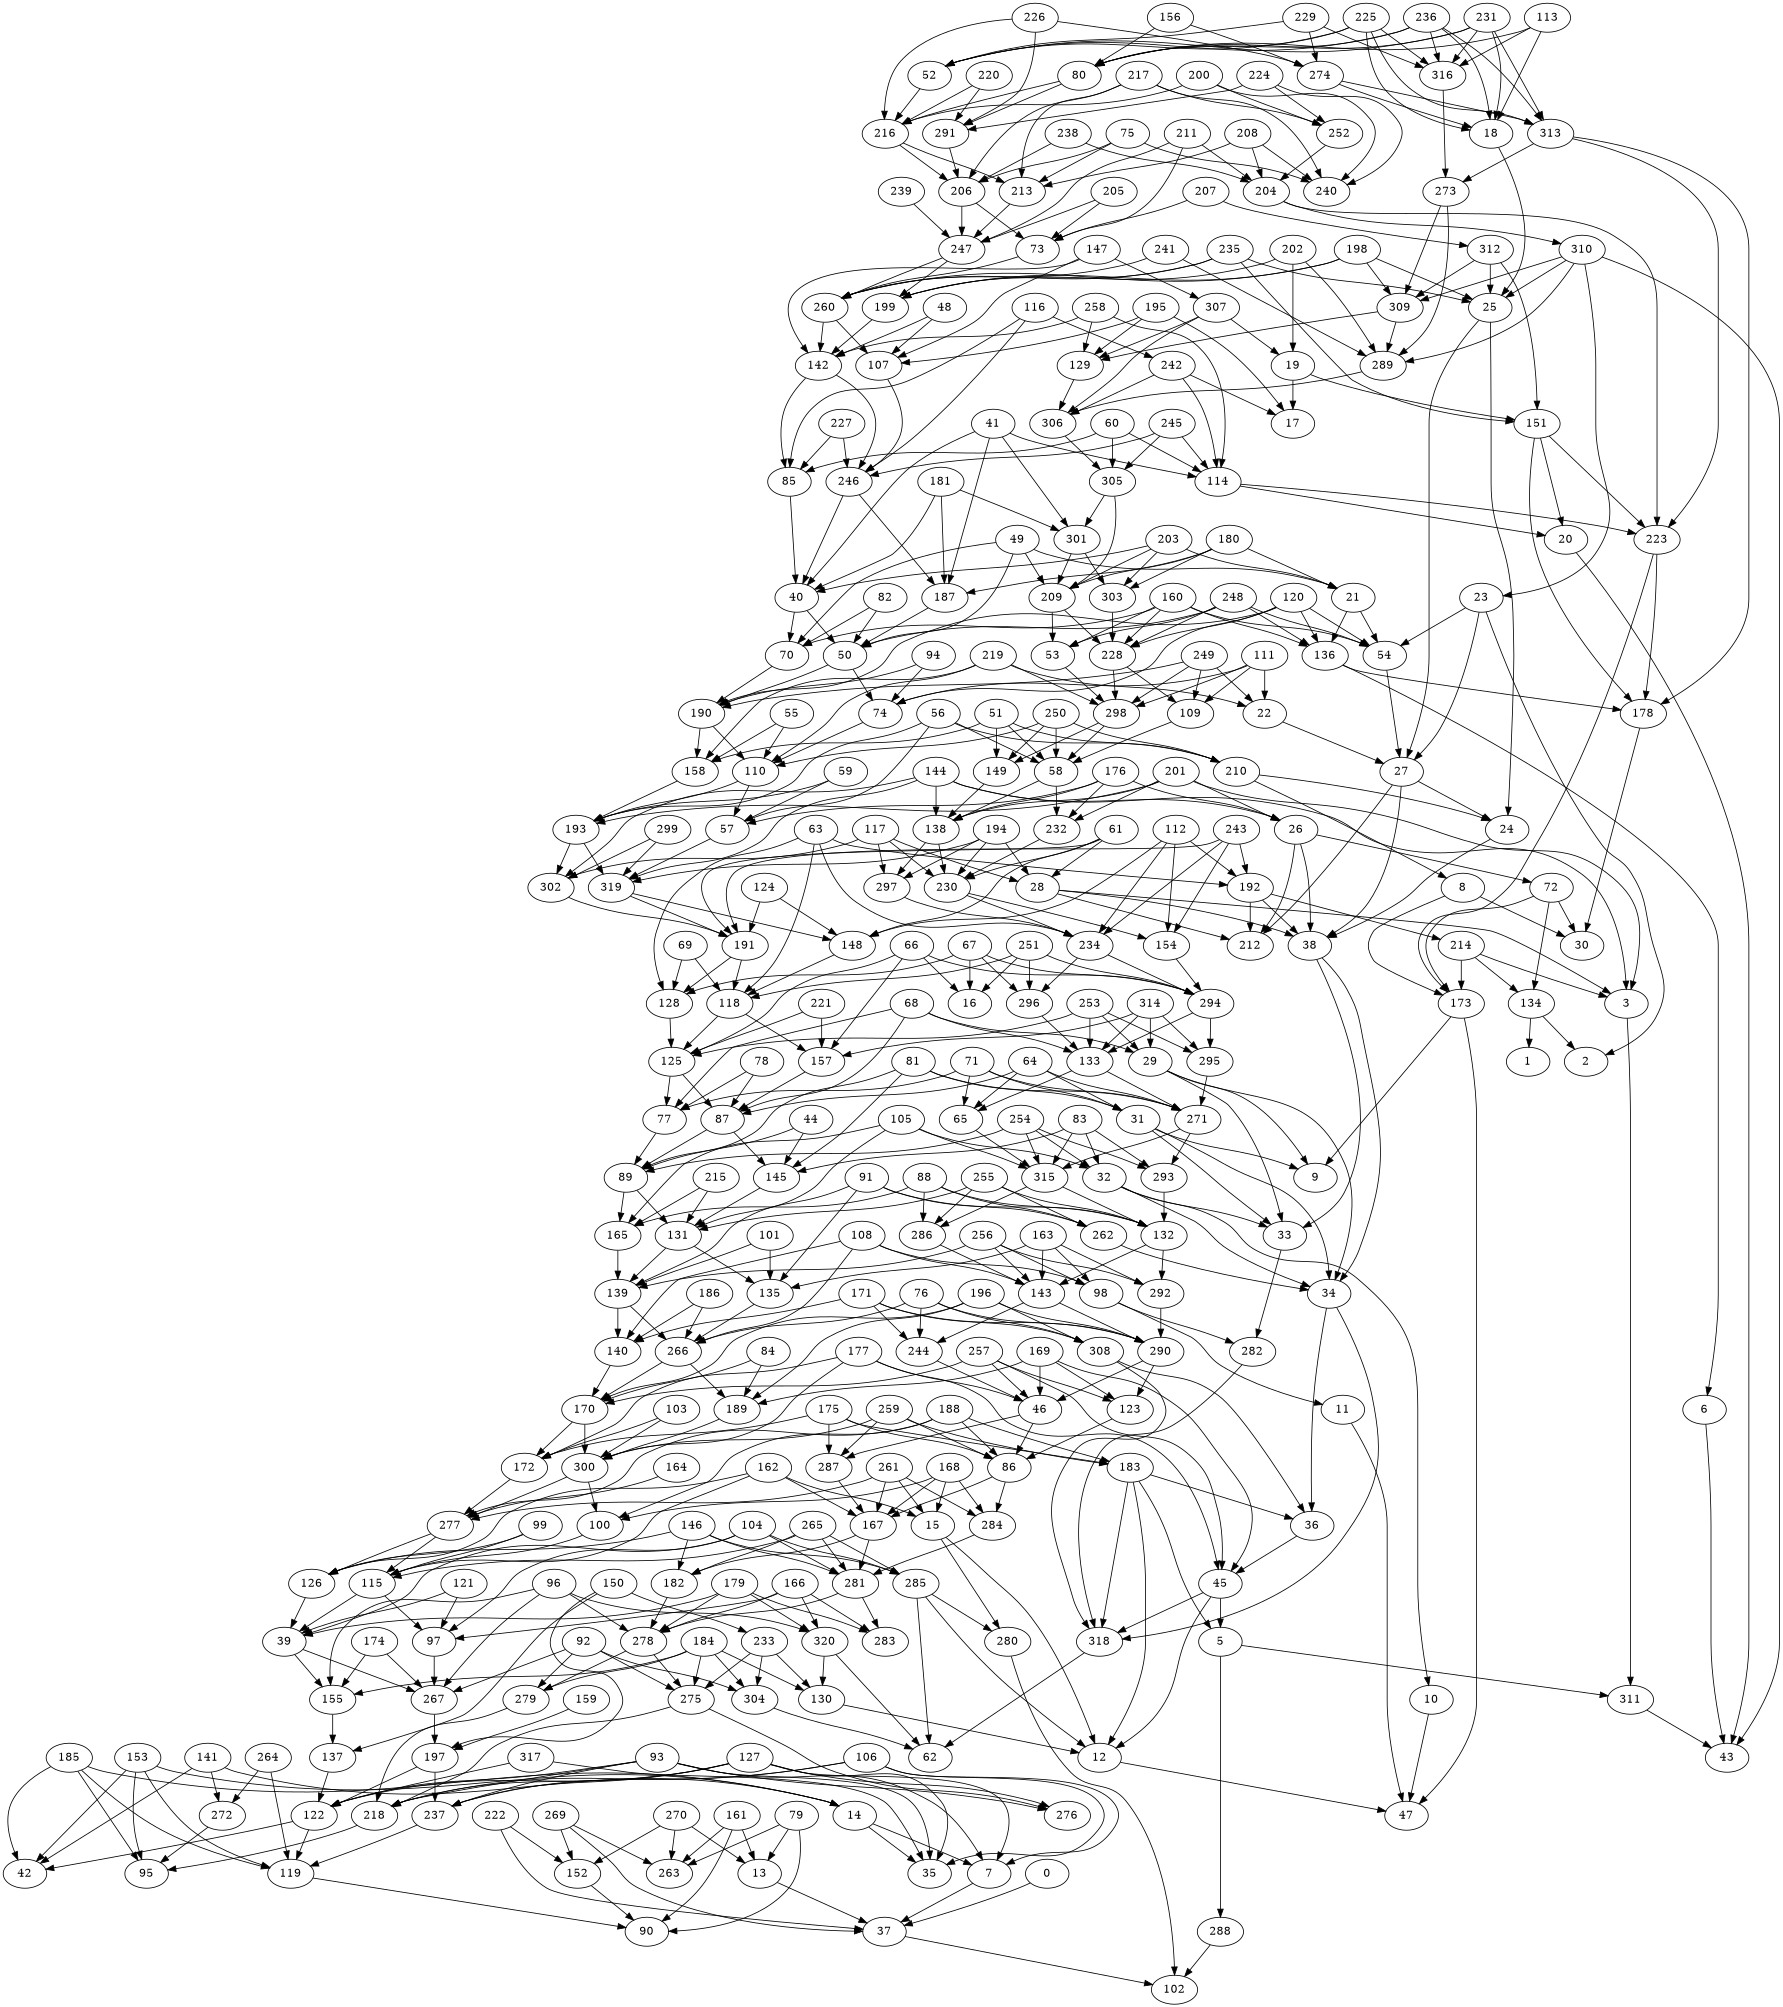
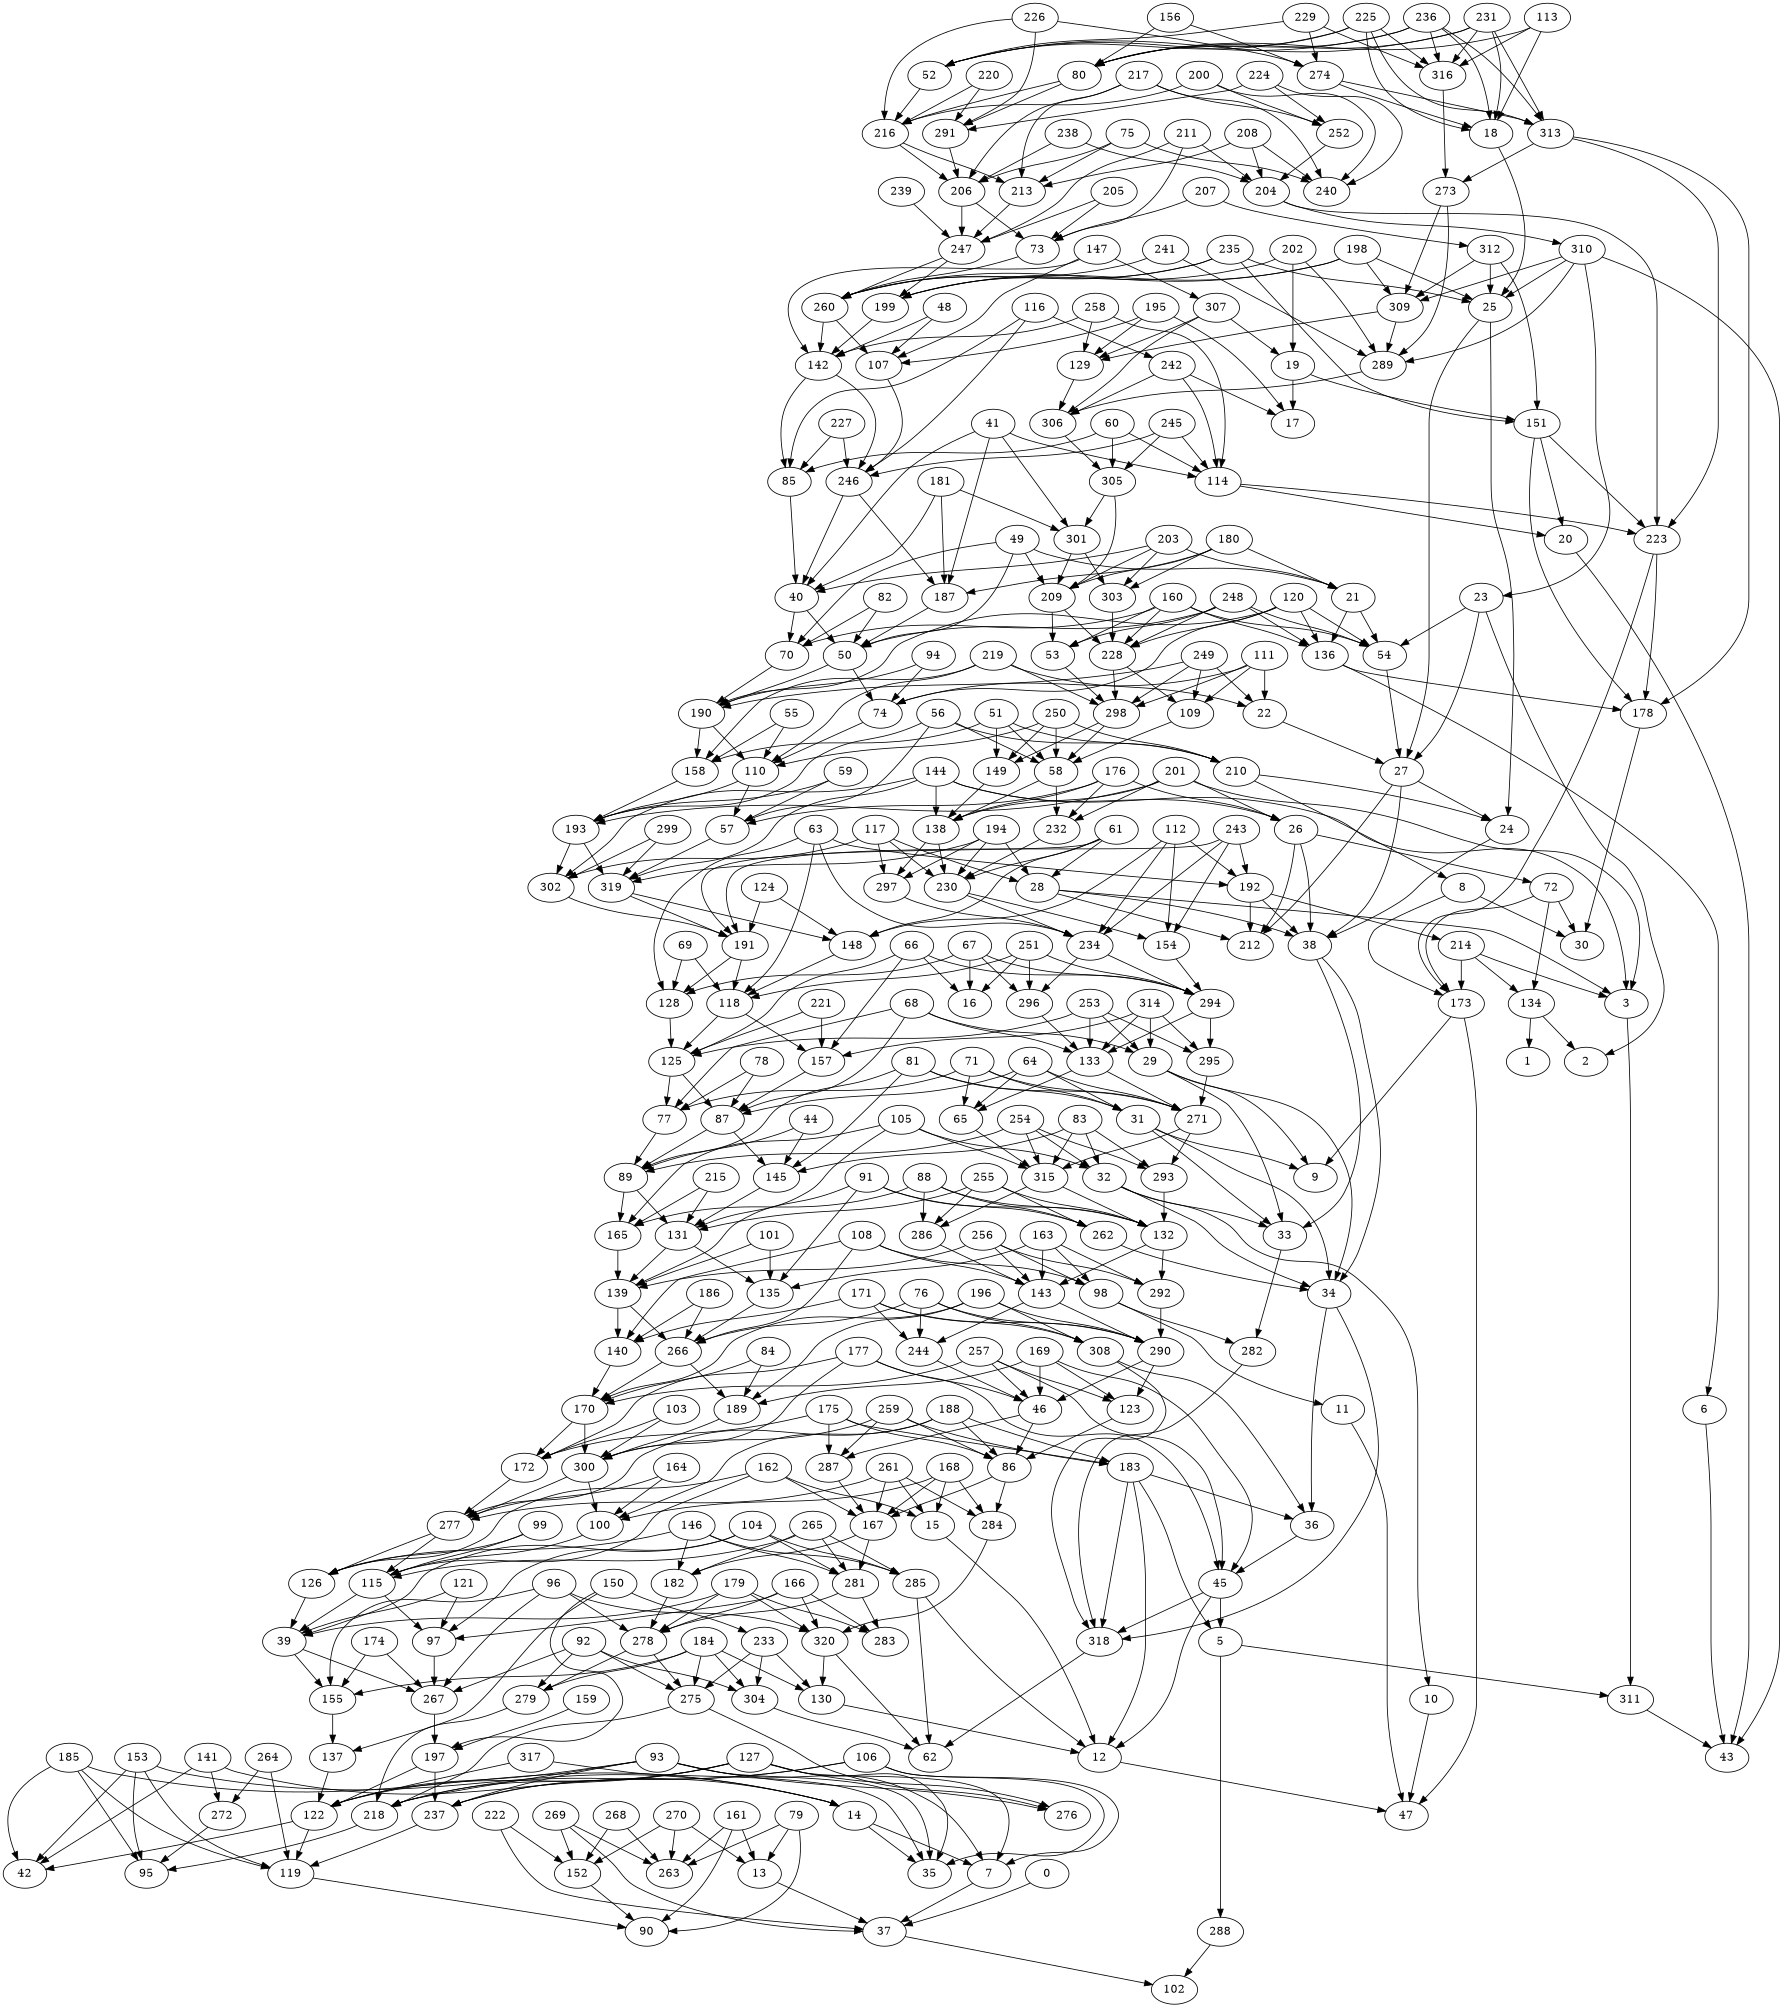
edge "164" -> "100": added
edge "284" -> "281": now "284" -> "320"
node "280": removed
node "268": added
